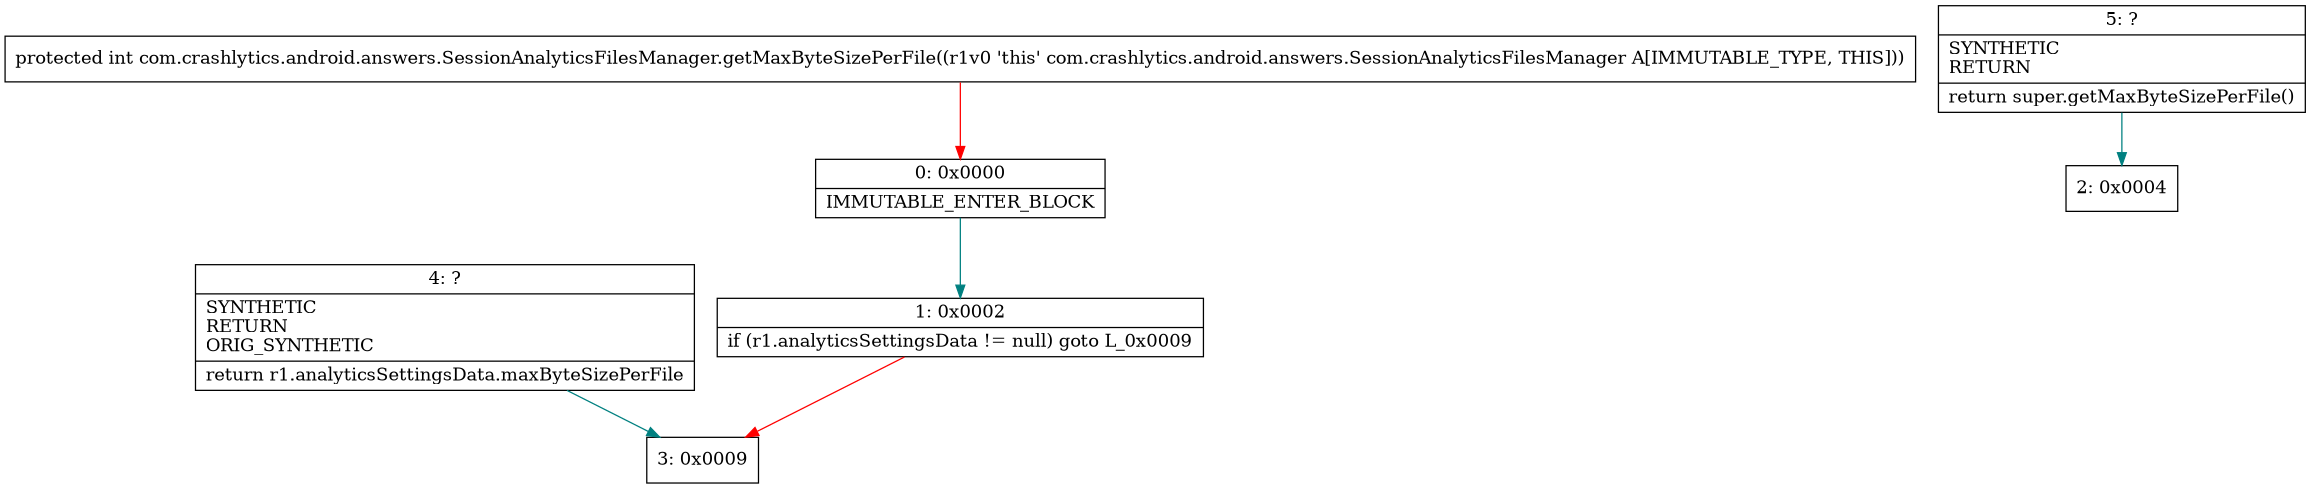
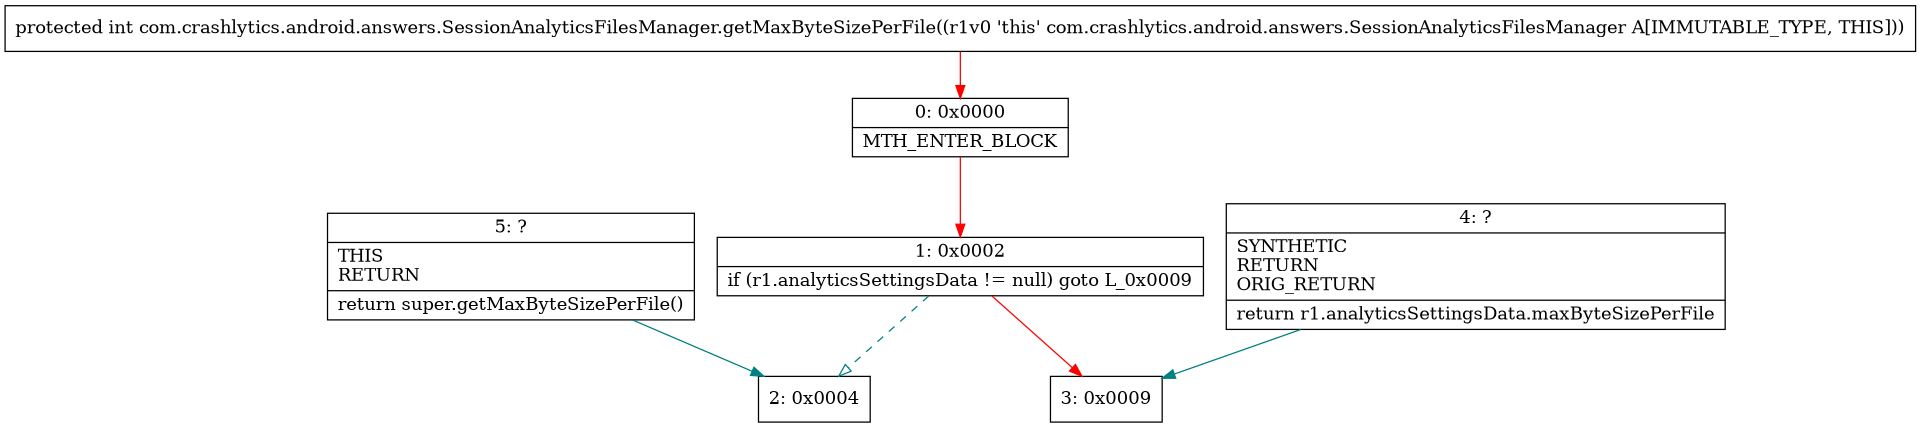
node "5: ?": text "SYNTHETIC" -> "THIS"
node "0: 0x0000": text "IMMUTABLE_ENTER_BLOCK" -> "MTH_ENTER_BLOCK"
edge "0: 0x0000" -> "1: 0x0002": color teal -> red
edge "1: 0x0002" -> "2: 0x0004": added
node "4: ?": text "ORIG_SYNTHETIC" -> "ORIG_RETURN"
